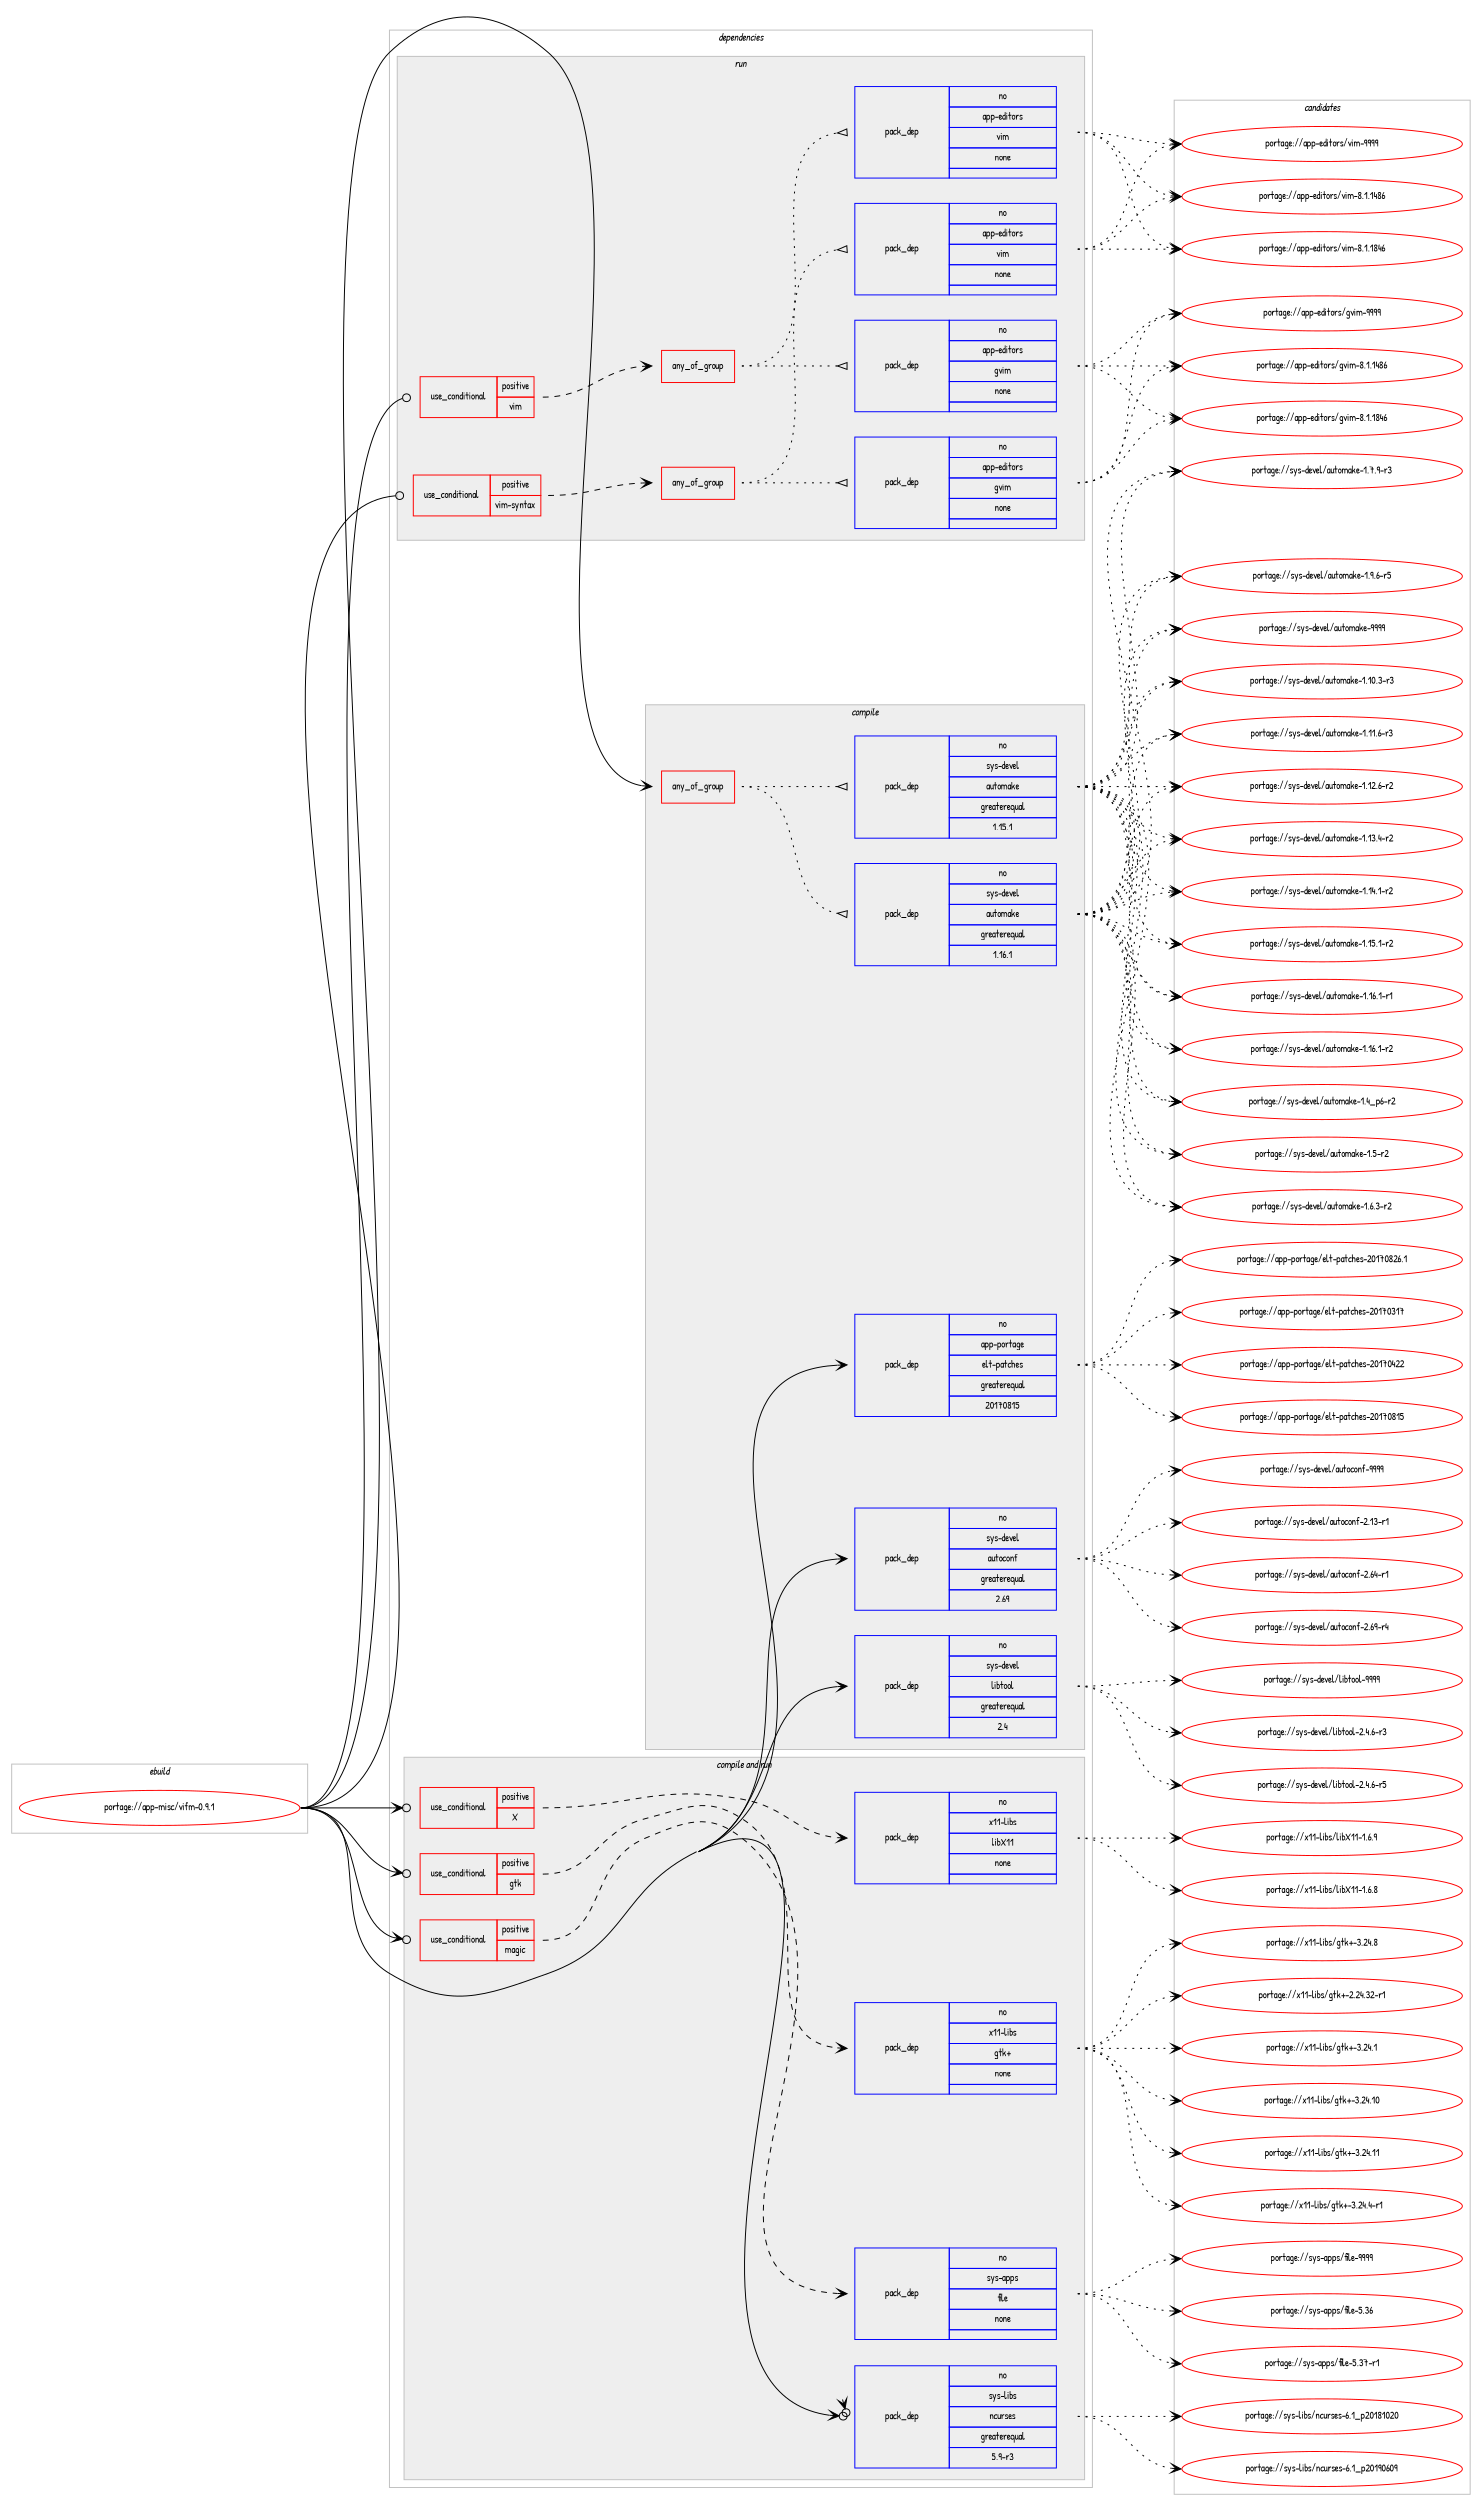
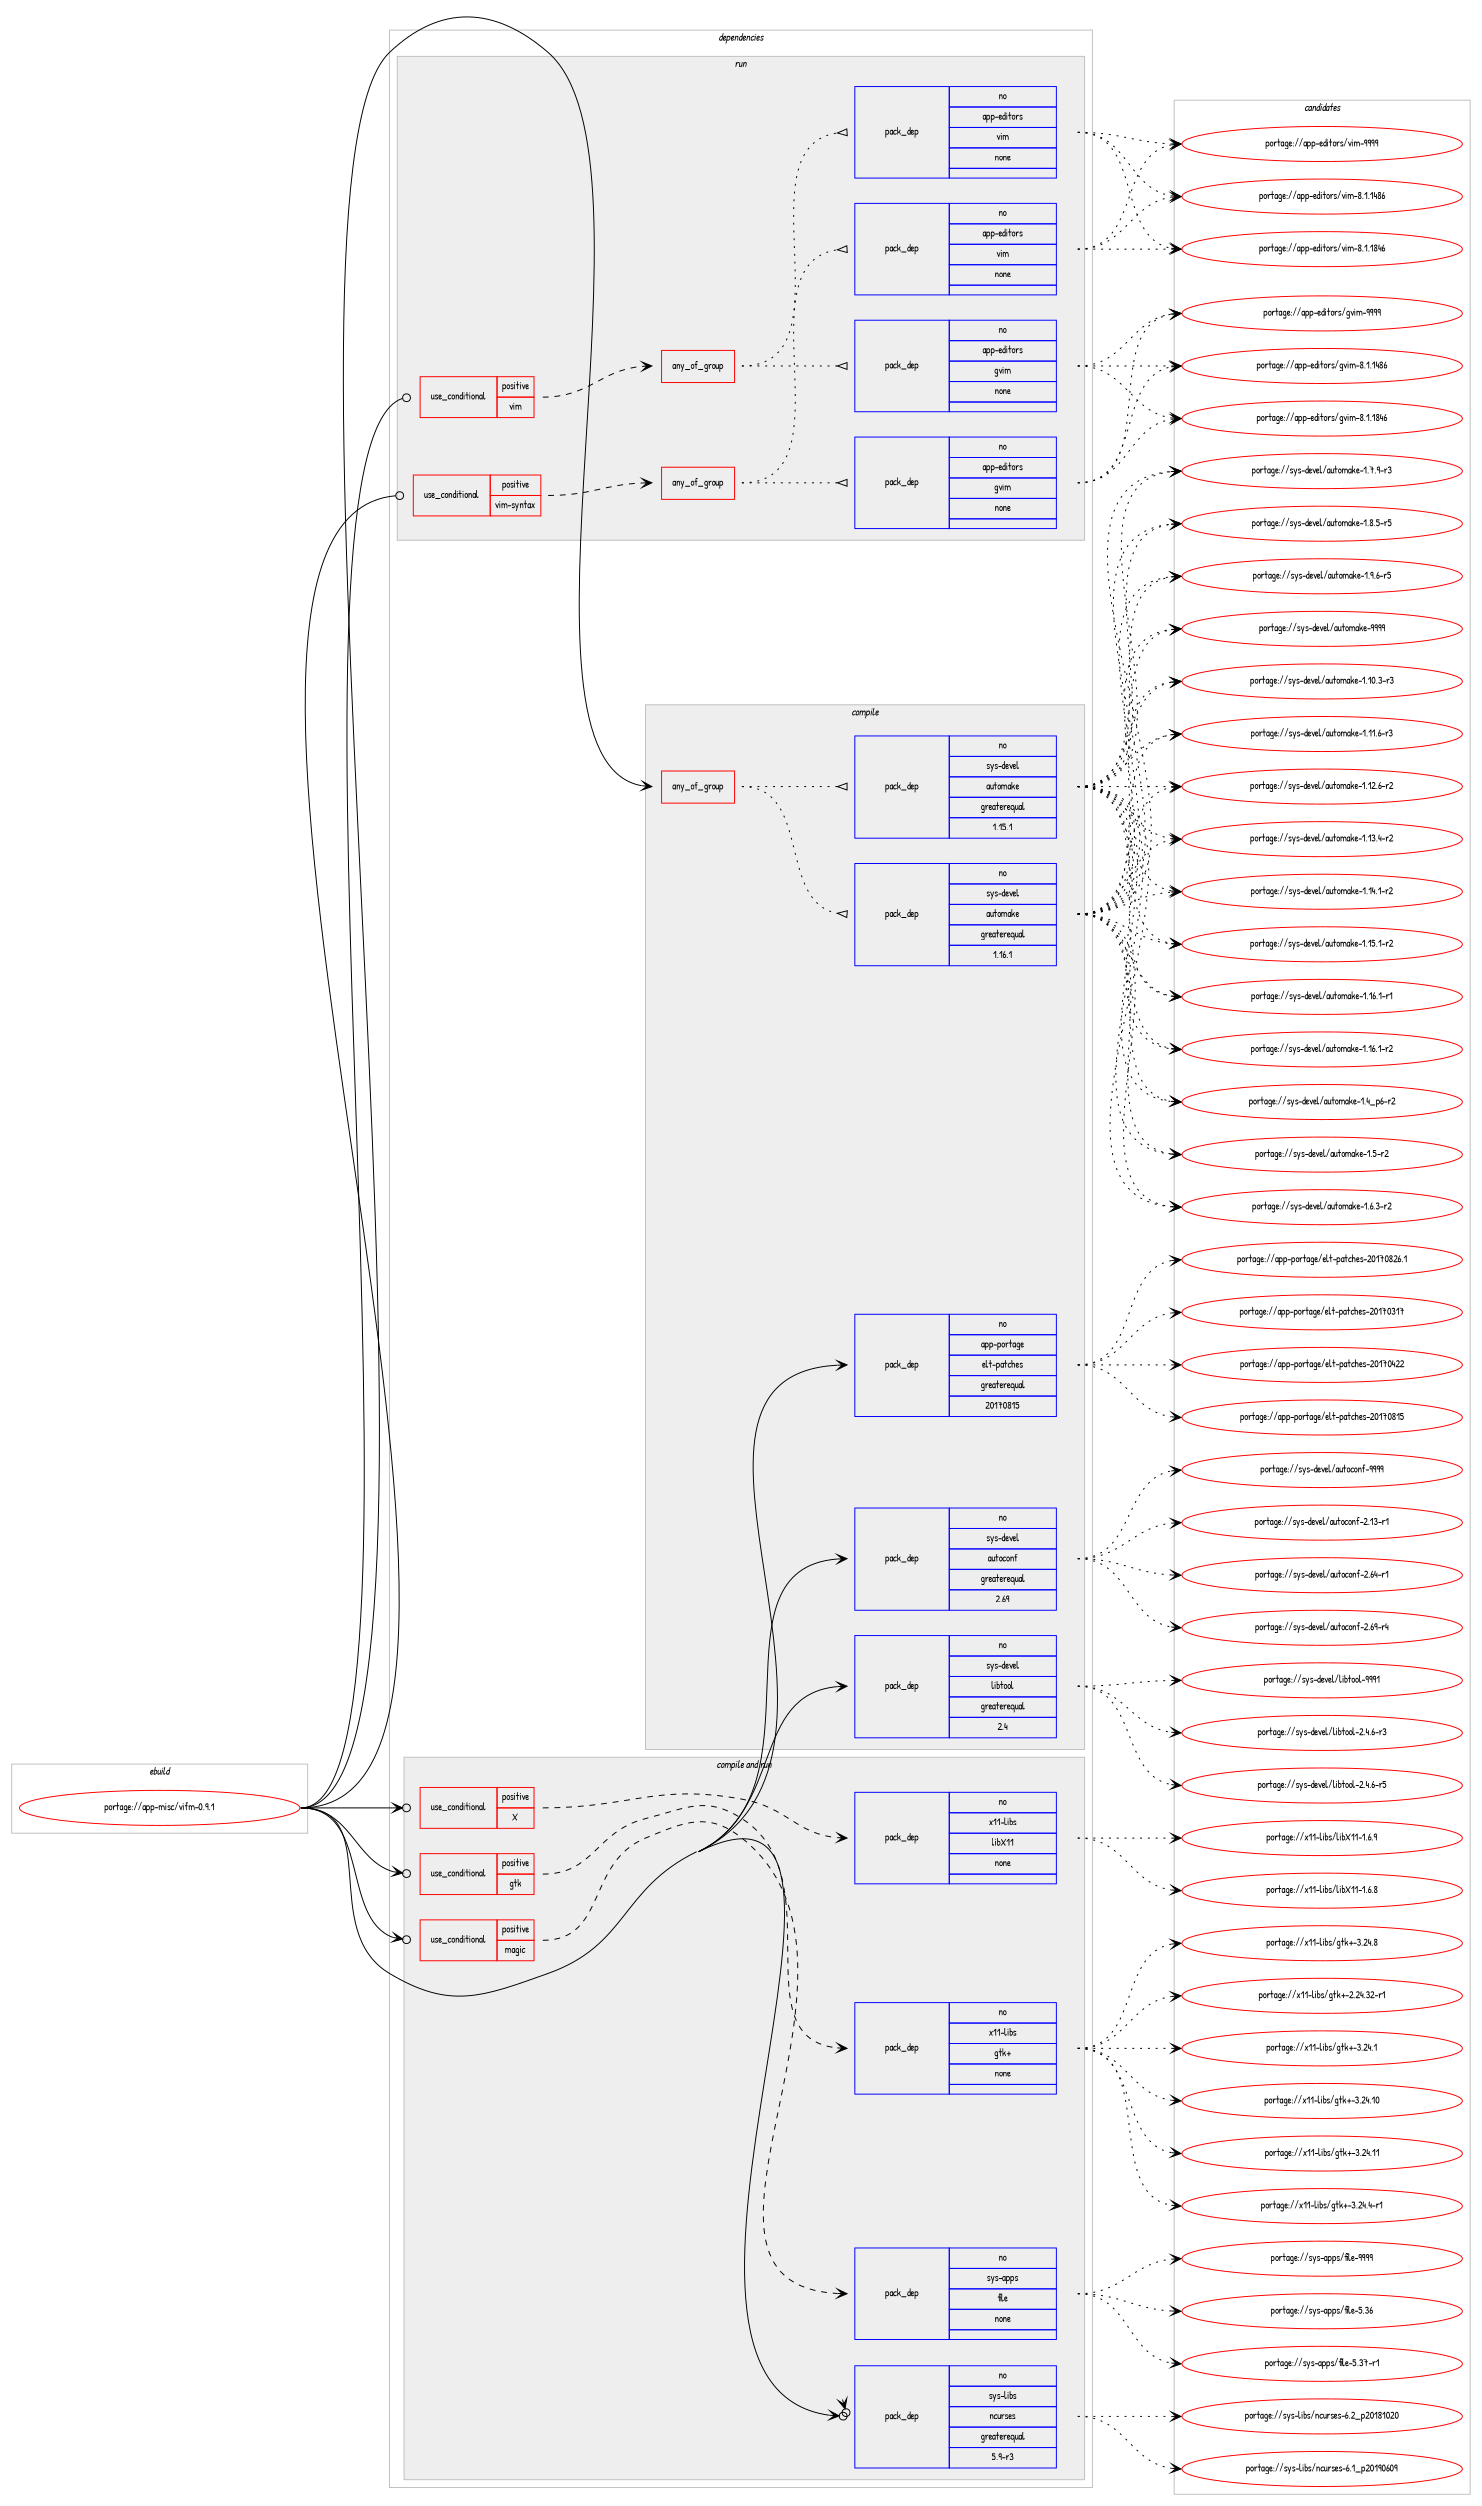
node "portage://sys-devel/automake-1.8.5-r5": added
node "portage://sys-devel/libtool-9999": label "portage://sys-devel/libtool-9999" -> "portage://sys-devel/libtool-9991"
node "portage://sys-libs/ncurses-6.1_p20181020": label "portage://sys-libs/ncurses-6.1_p20181020" -> "portage://sys-libs/ncurses-6.2_p20181020"
